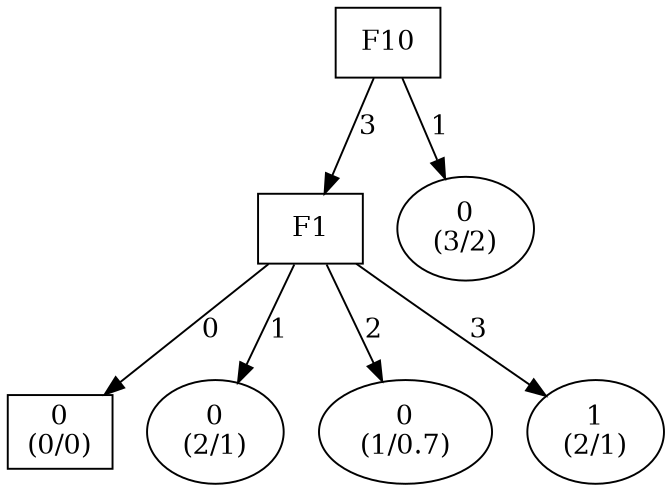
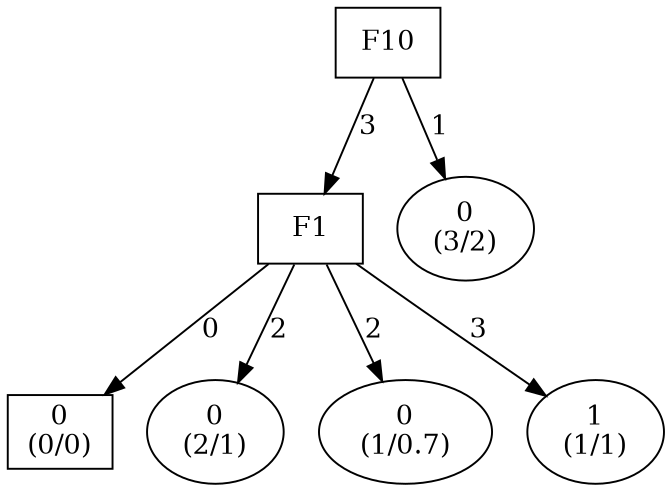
edge "F1" -> "0 (2/1)": label "1" -> "2"
node "1 (2/1)": label "1 (2/1)" -> "1 (1/1)"
